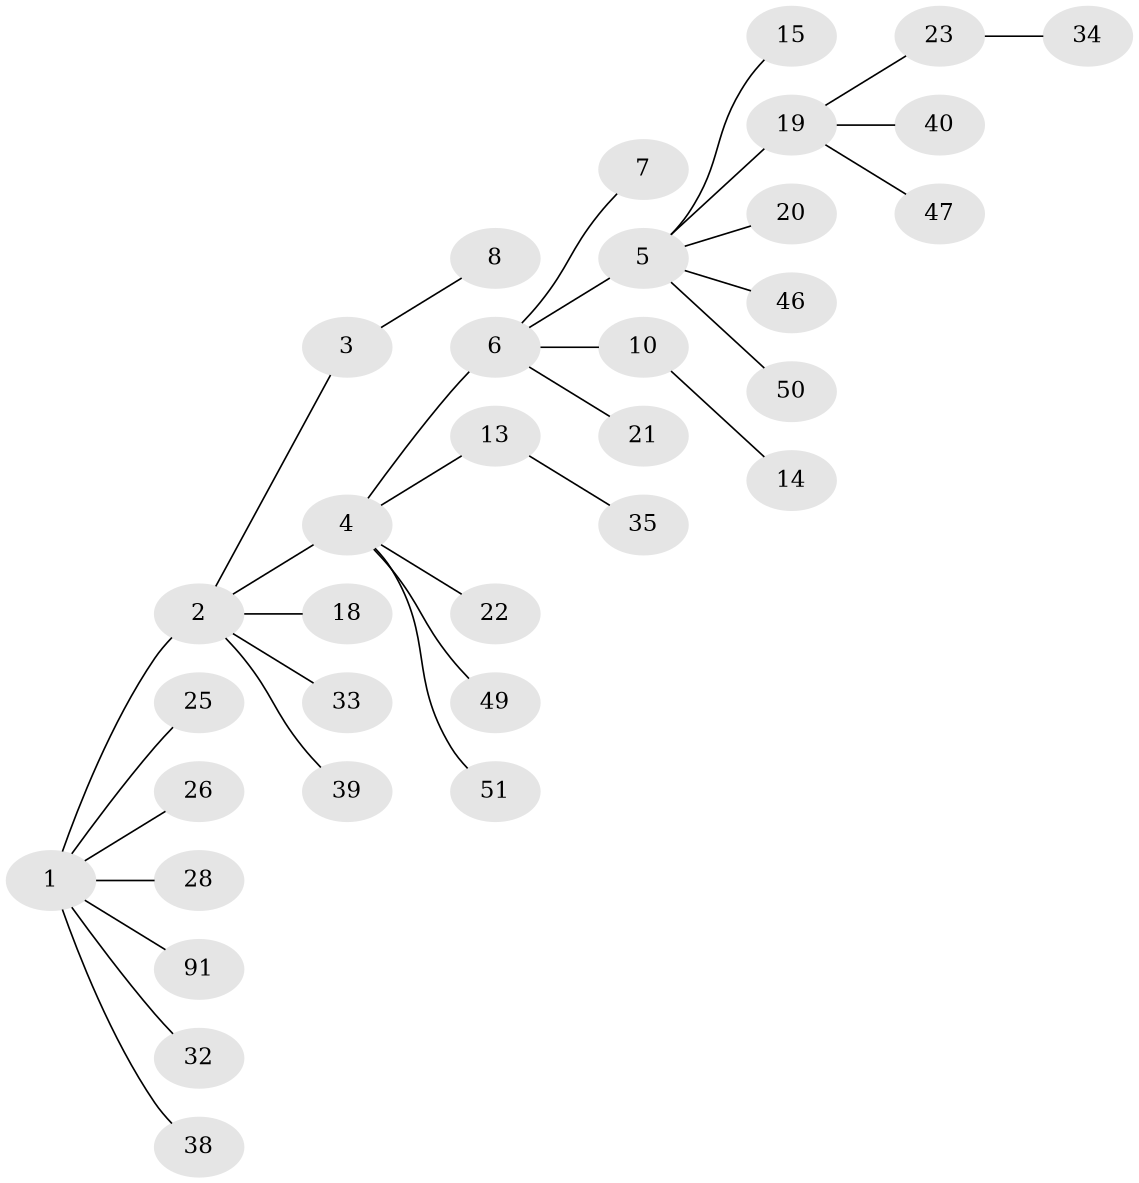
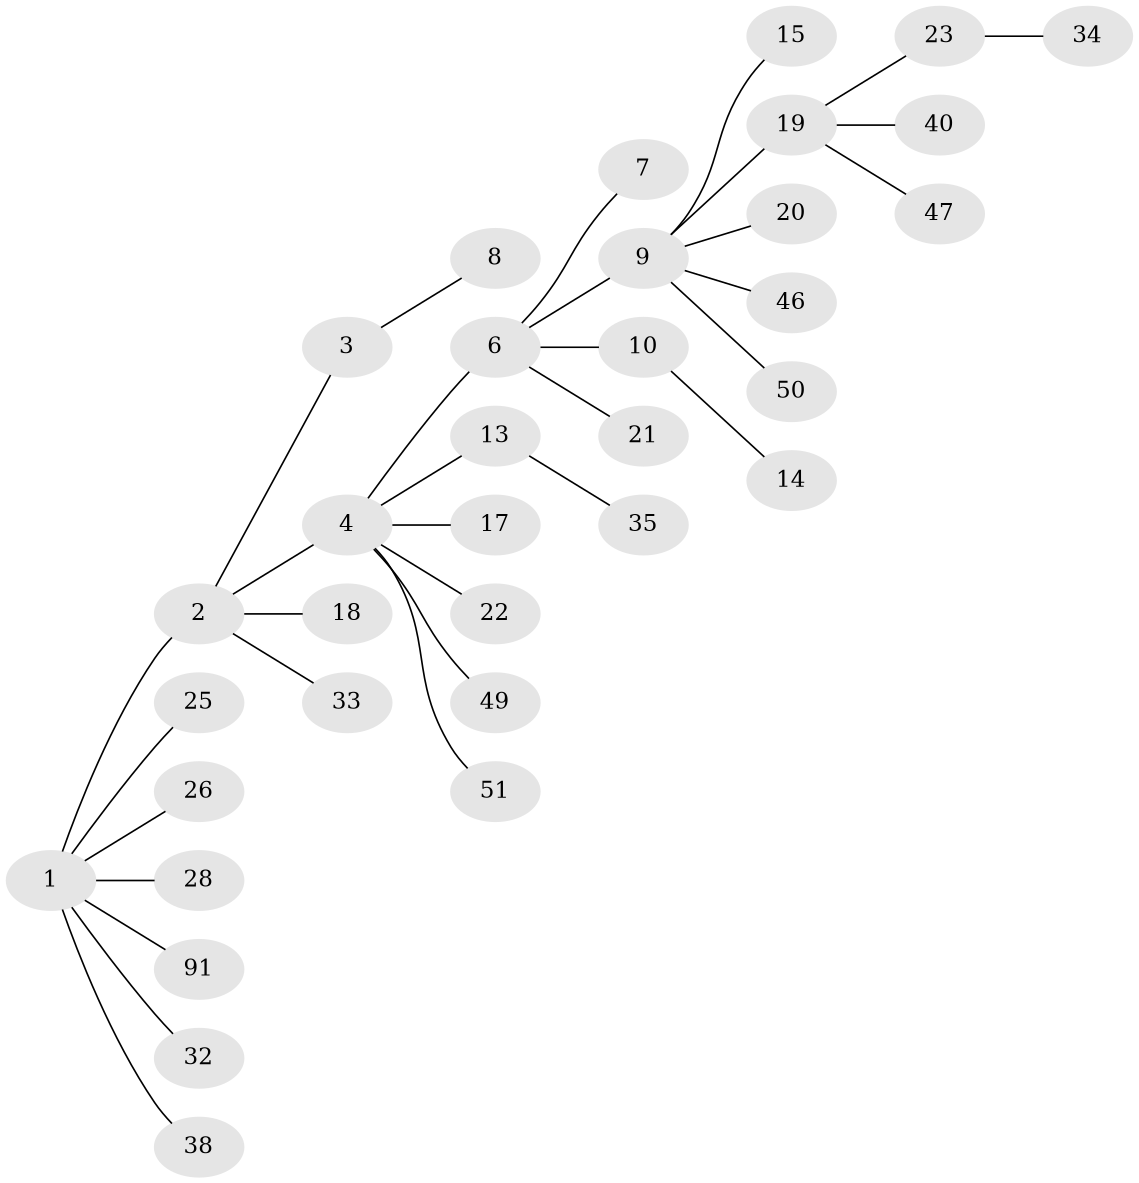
node "5": label "5" -> "9"
node "17": added
node "39": removed
